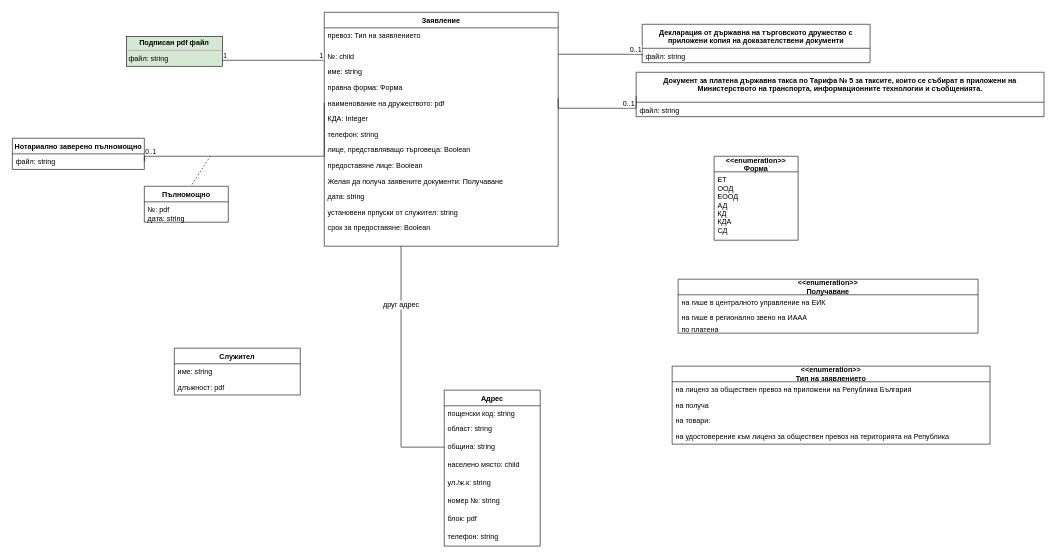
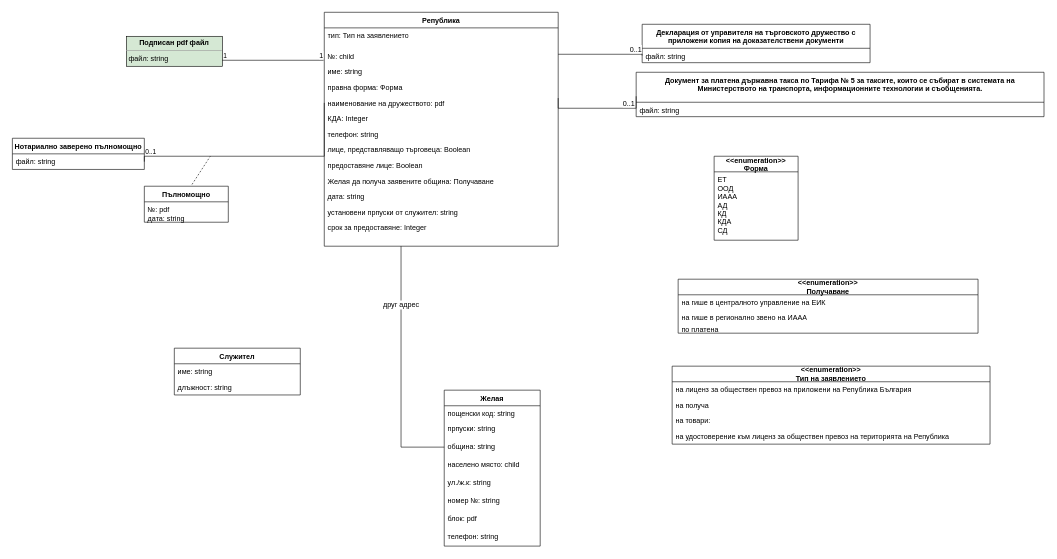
node "Заявление": label "Заявление" -> "Република"
node "превоз: Тип на заявлението": label "превоз: Тип на заявлението" -> "тип: Тип на заявлението"
node "Декларация от държавна на търговското дружество с приложени копия на доказателствени документи": label "Декларация от държавна на търговското дружество с приложени копия на доказателствени документи" -> "Декларация от управителя на търговското дружество с приложени копия на доказателствени документи"
node "Документ за платена държавна такса по Тарифа № 5 за таксите, които се събират в приложени на Министерството на транспорта, информационните технологии и съобщенията.": label "Документ за платена държавна такса по Тарифа № 5 за таксите, които се събират в приложени на Министерството на транспорта, информационните технологии и съобщенията." -> "Документ за платена държавна такса по Тарифа № 5 за таксите, които се събират в системата на Министерството на транспорта, информационните технологии и съобщенията."
node "ЕТ ООД ЕООД АД КД КДА СД": label "ЕТ ООД ЕООД АД КД КДА СД" -> "ЕТ ООД ИААА АД КД КДА СД"
node "Желая да получа заявените документи: Получаване": label "Желая да получа заявените документи: Получаване" -> "Желая да получа заявените община: Получаване"
node "срок за предоставяне: Boolean": label "срок за предоставяне: Boolean" -> "срок за предоставяне: Integer"
node "длъжност: pdf": label "длъжност: pdf" -> "длъжност: string"
node "Адрес": label "Адрес" -> "Желая"
node "област: string": label "област: string" -> "прпуски: string"
